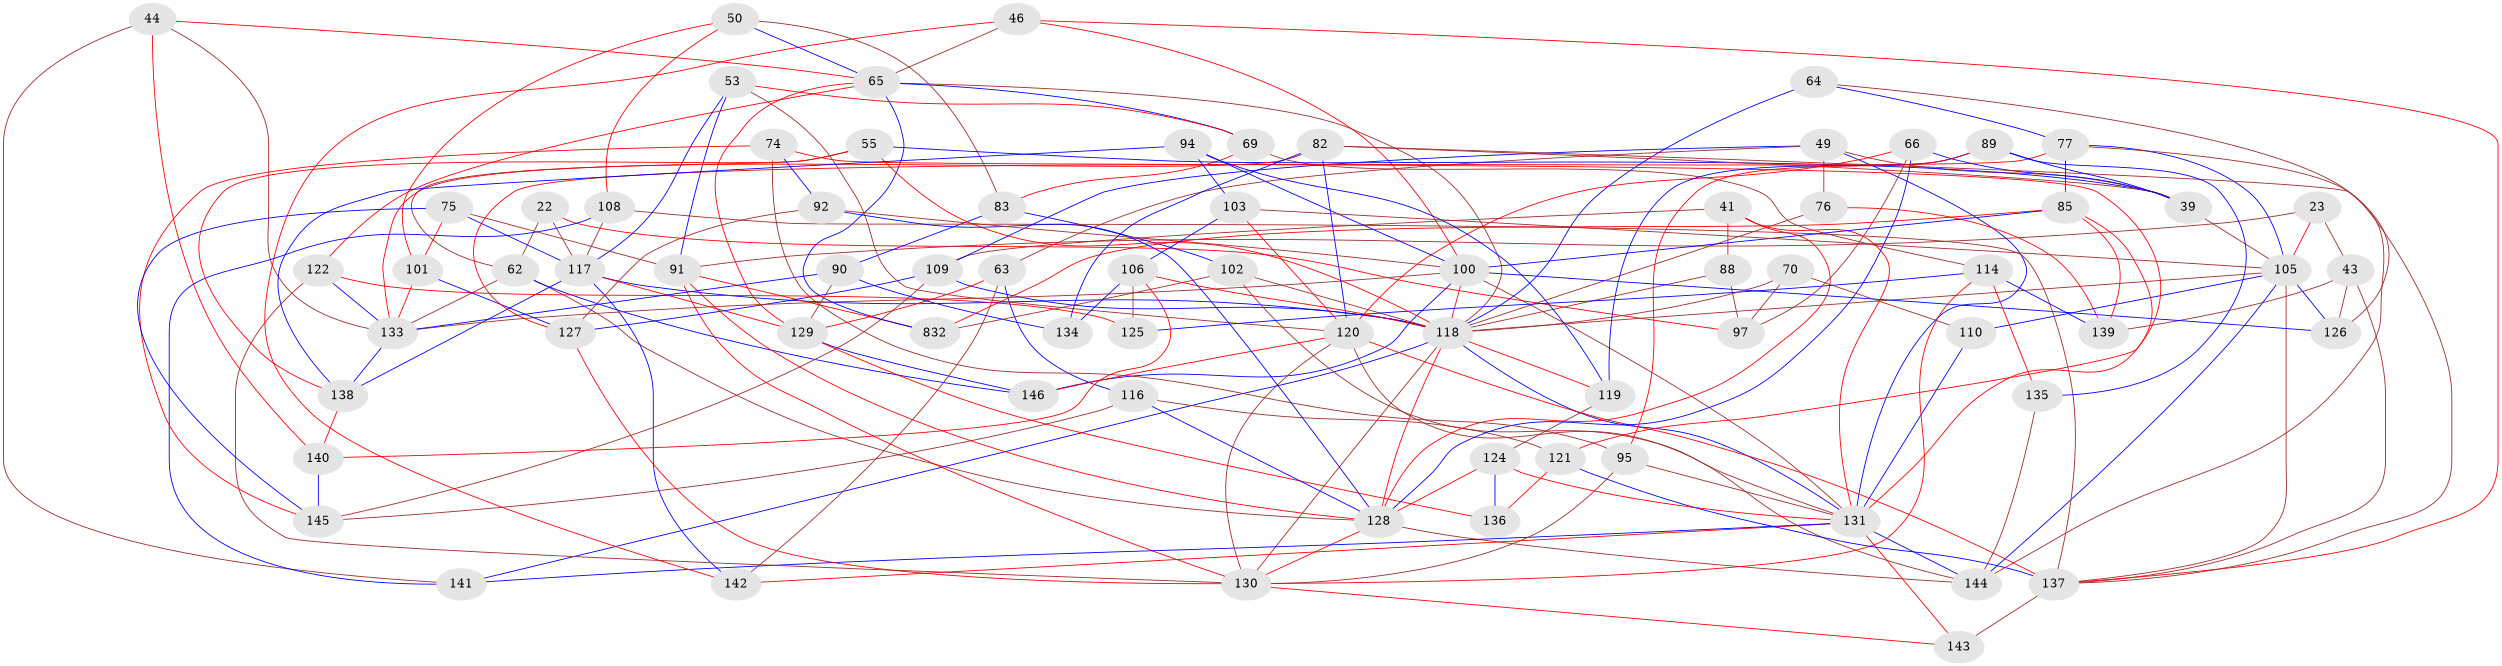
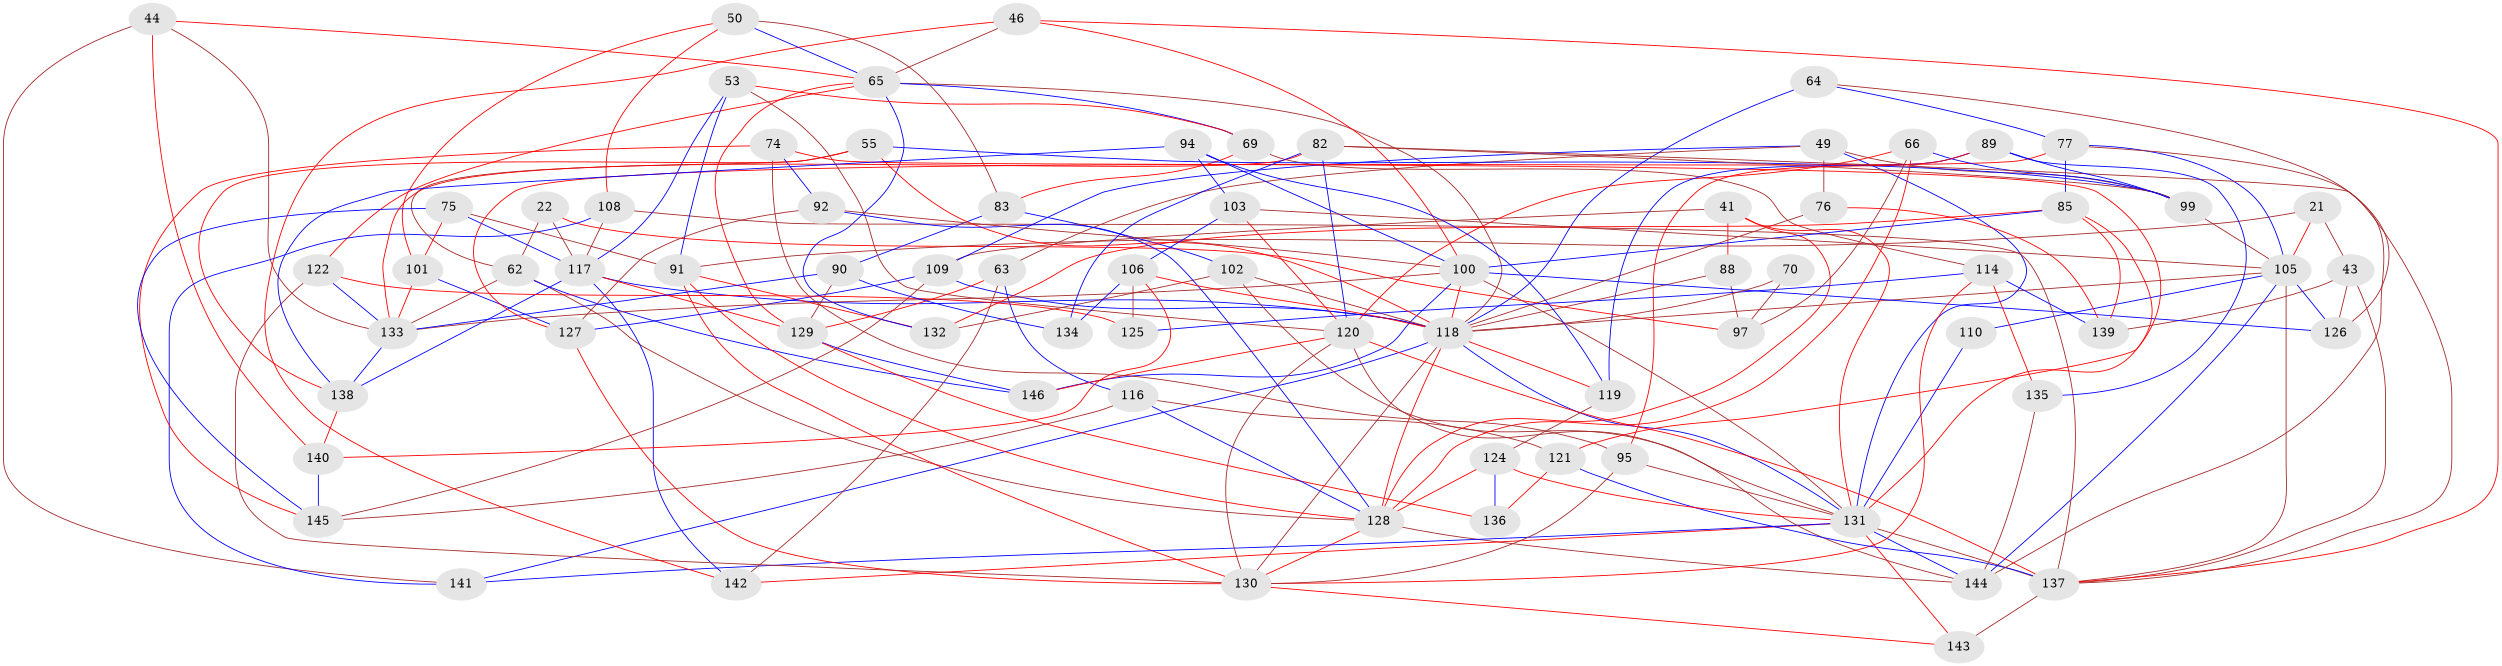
node "39": label "39" -> "99"
node "23": label "23" -> "21"
edge "70" -- "110": removed
node "832": label "832" -> "132"
edge "66" -- "128": color blue -> red
edge "131" -- "137": added
